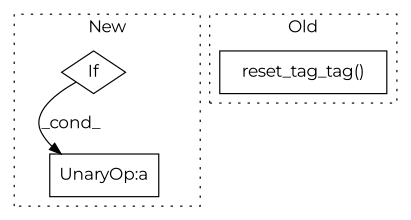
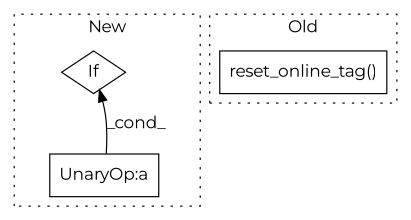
node "reset_tag_tag()": label "reset_tag_tag()" -> "reset_online_tag()"
edge "If" -> "UnaryOp:a": reversed
